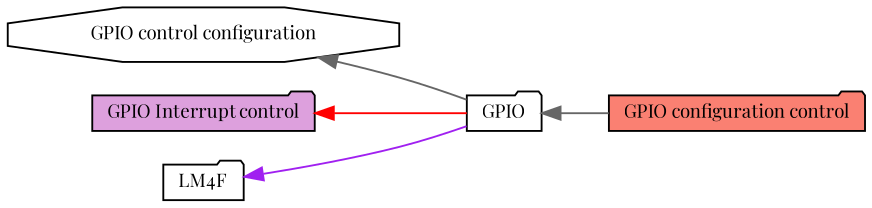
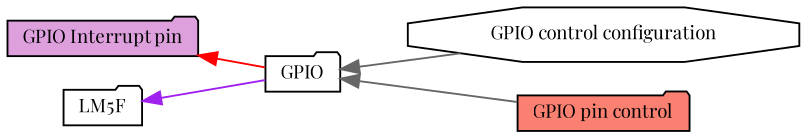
edge "GPIO" -> "GPIO control configuration": reversed
node "GPIO Interrupt control": label "GPIO Interrupt control" -> "GPIO Interrupt pin"
node "GPIO configuration control": label "GPIO configuration control" -> "GPIO pin control"
node "LM4F": label "LM4F" -> "LM5F"
